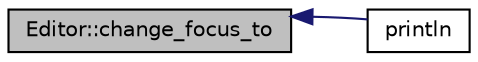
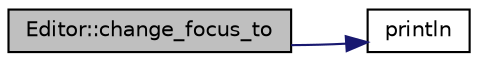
edge "println" -> "Editor::change_focus_to": reversed
